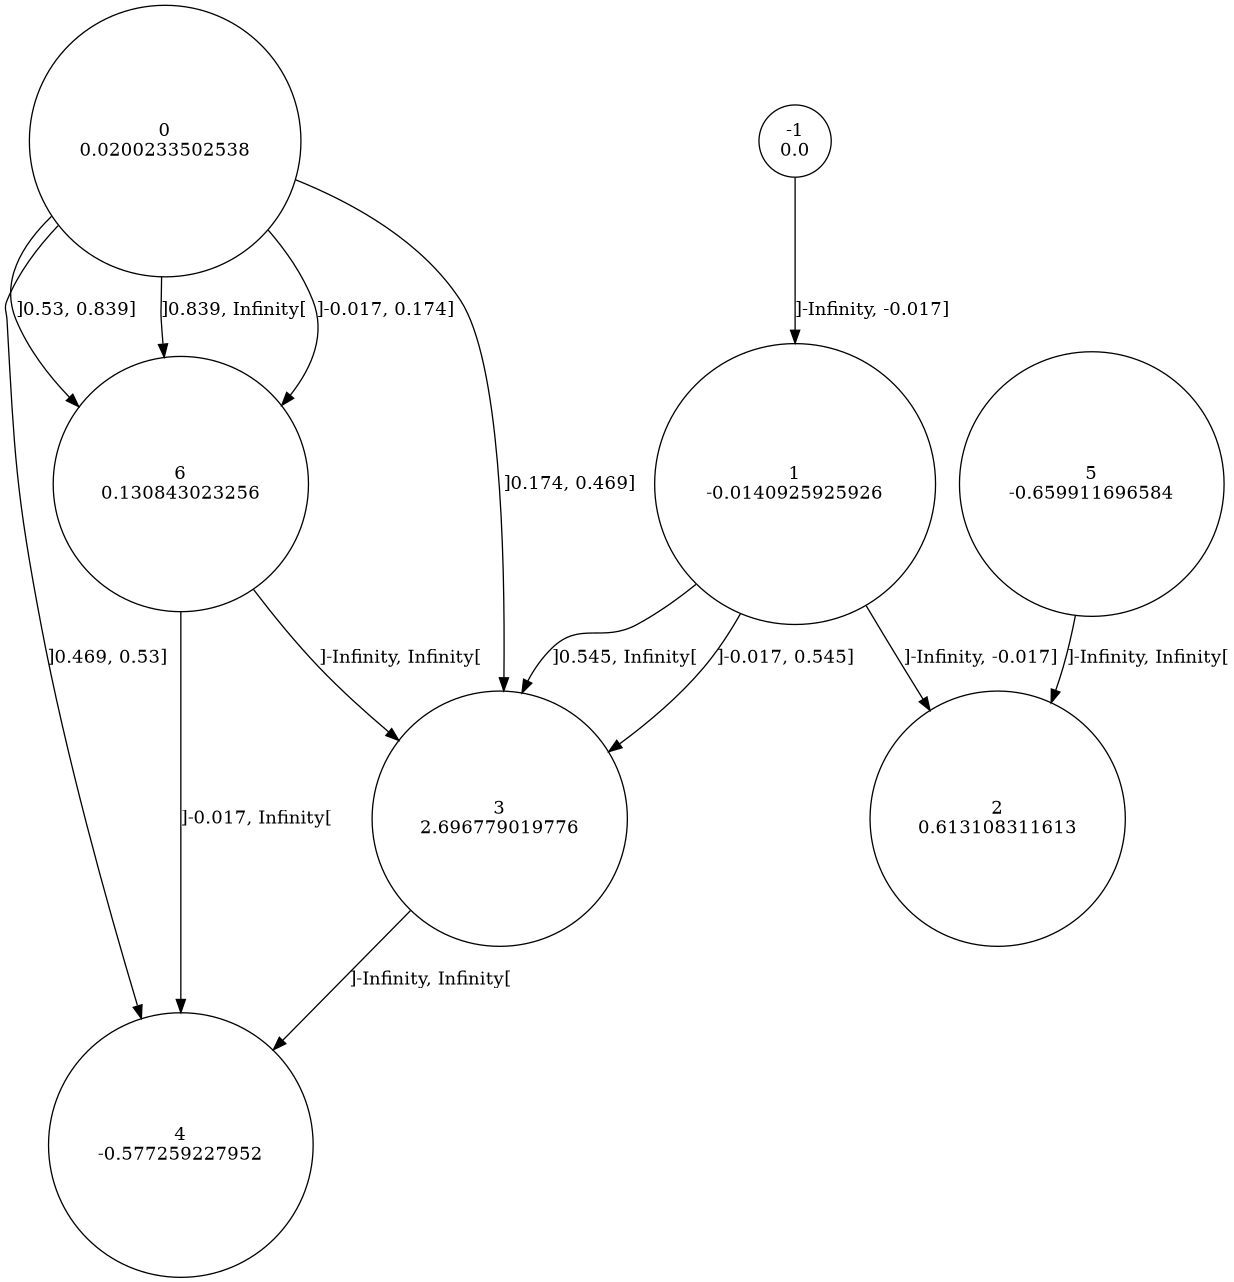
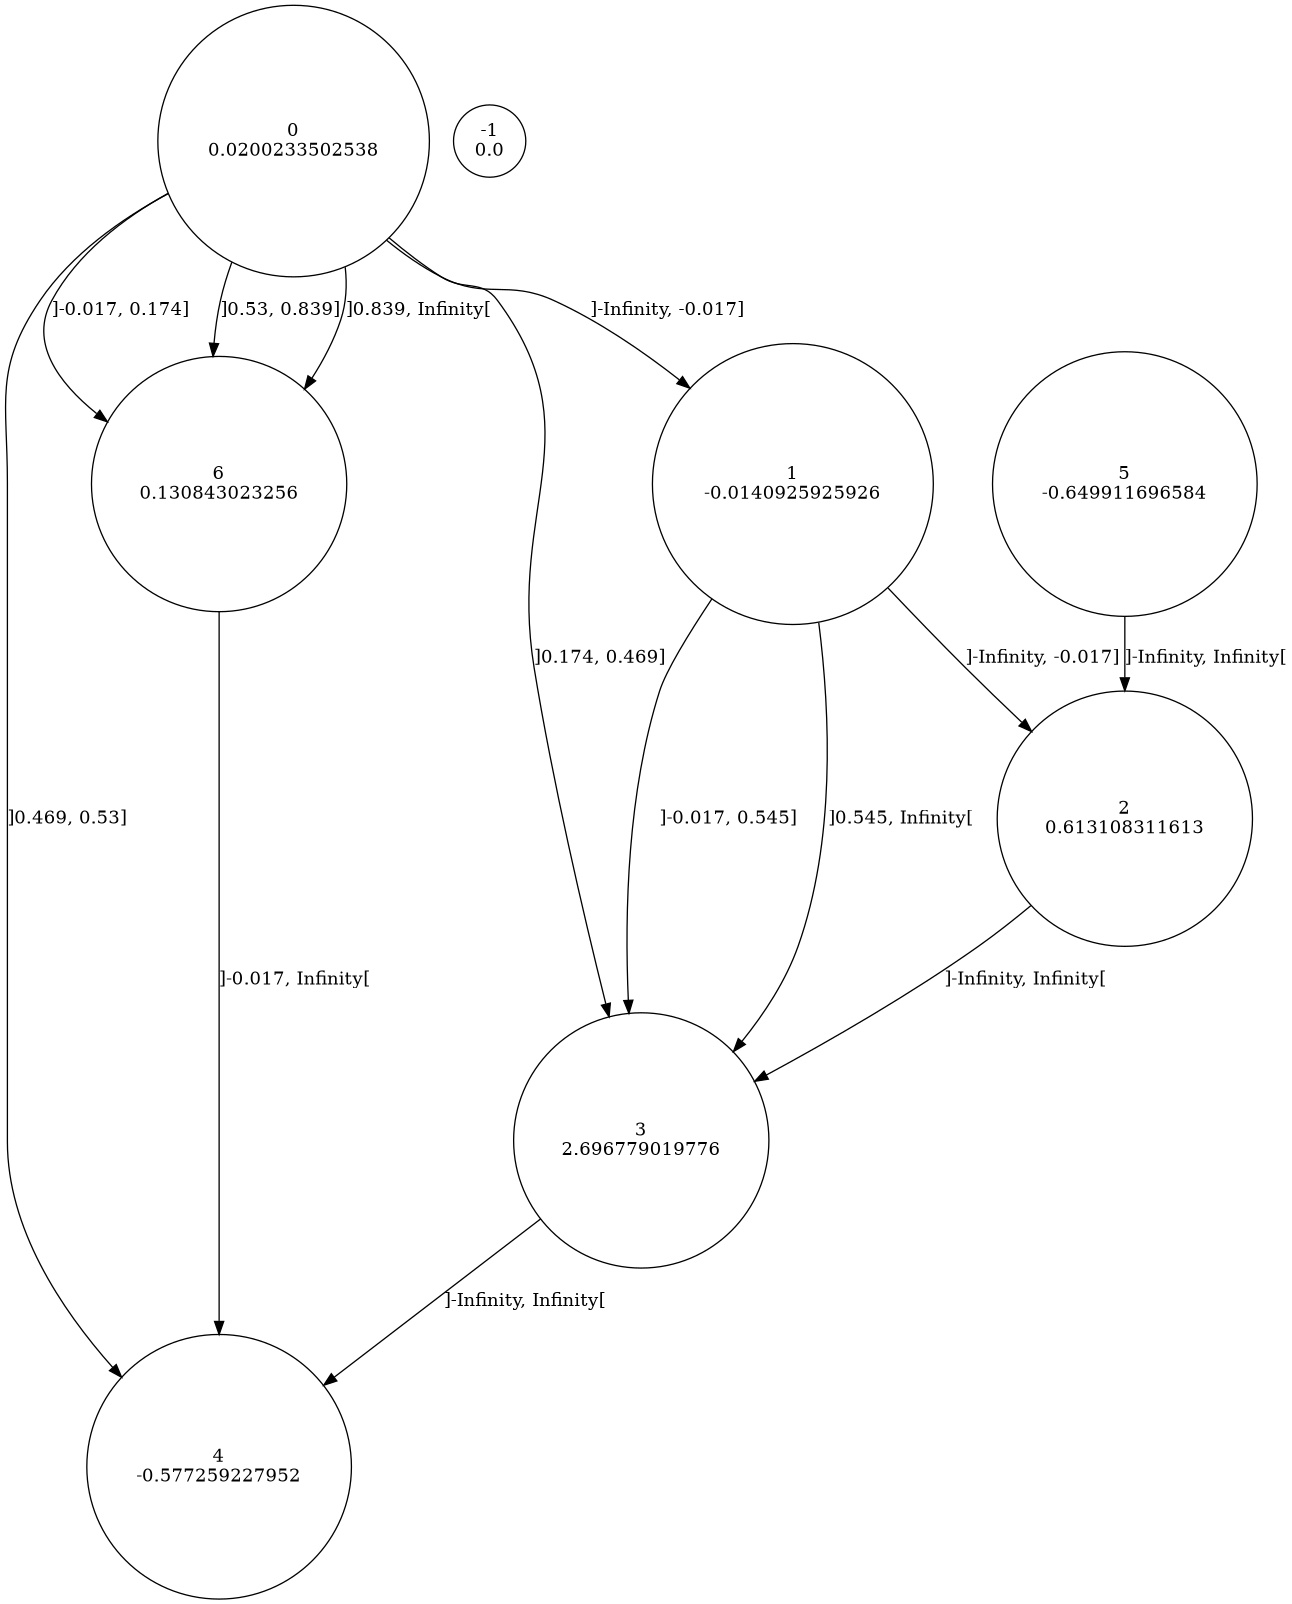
edge "-1 0.0" -> "1 -0.0140925925926": now "0 0.0200233502538" -> "1 -0.0140925925926"
node "5 -0.659911696584": label "5 -0.659911696584" -> "5 -0.649911696584"
edge "6 0.130843023256" -> "3 2.696779019776": now "2 0.613108311613" -> "3 2.696779019776"
